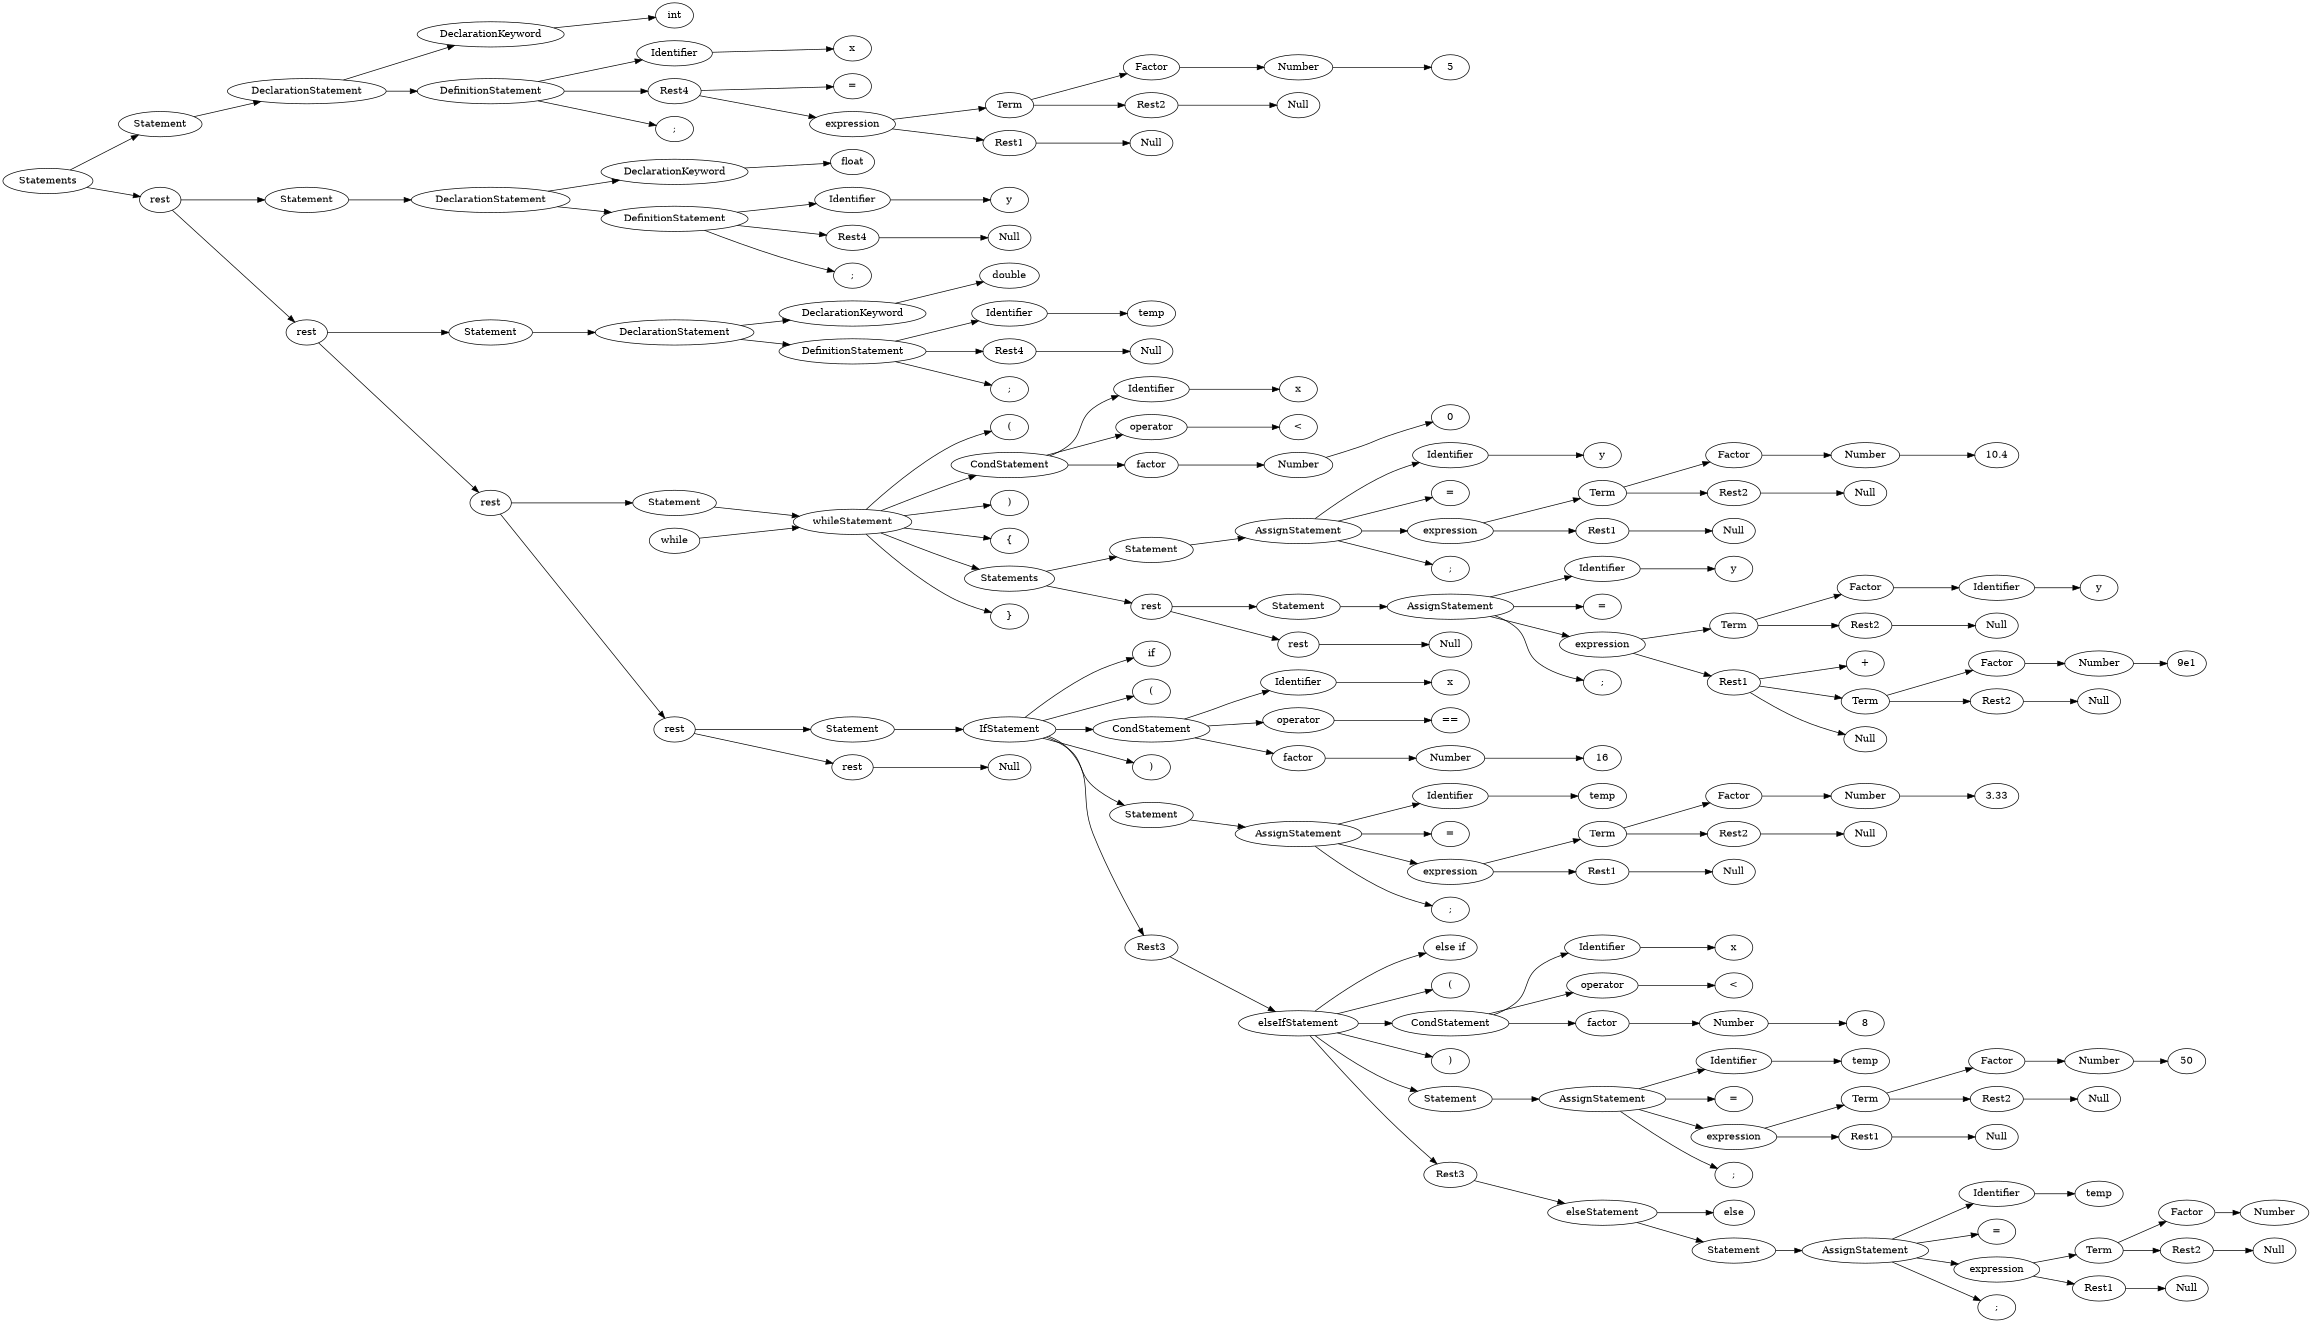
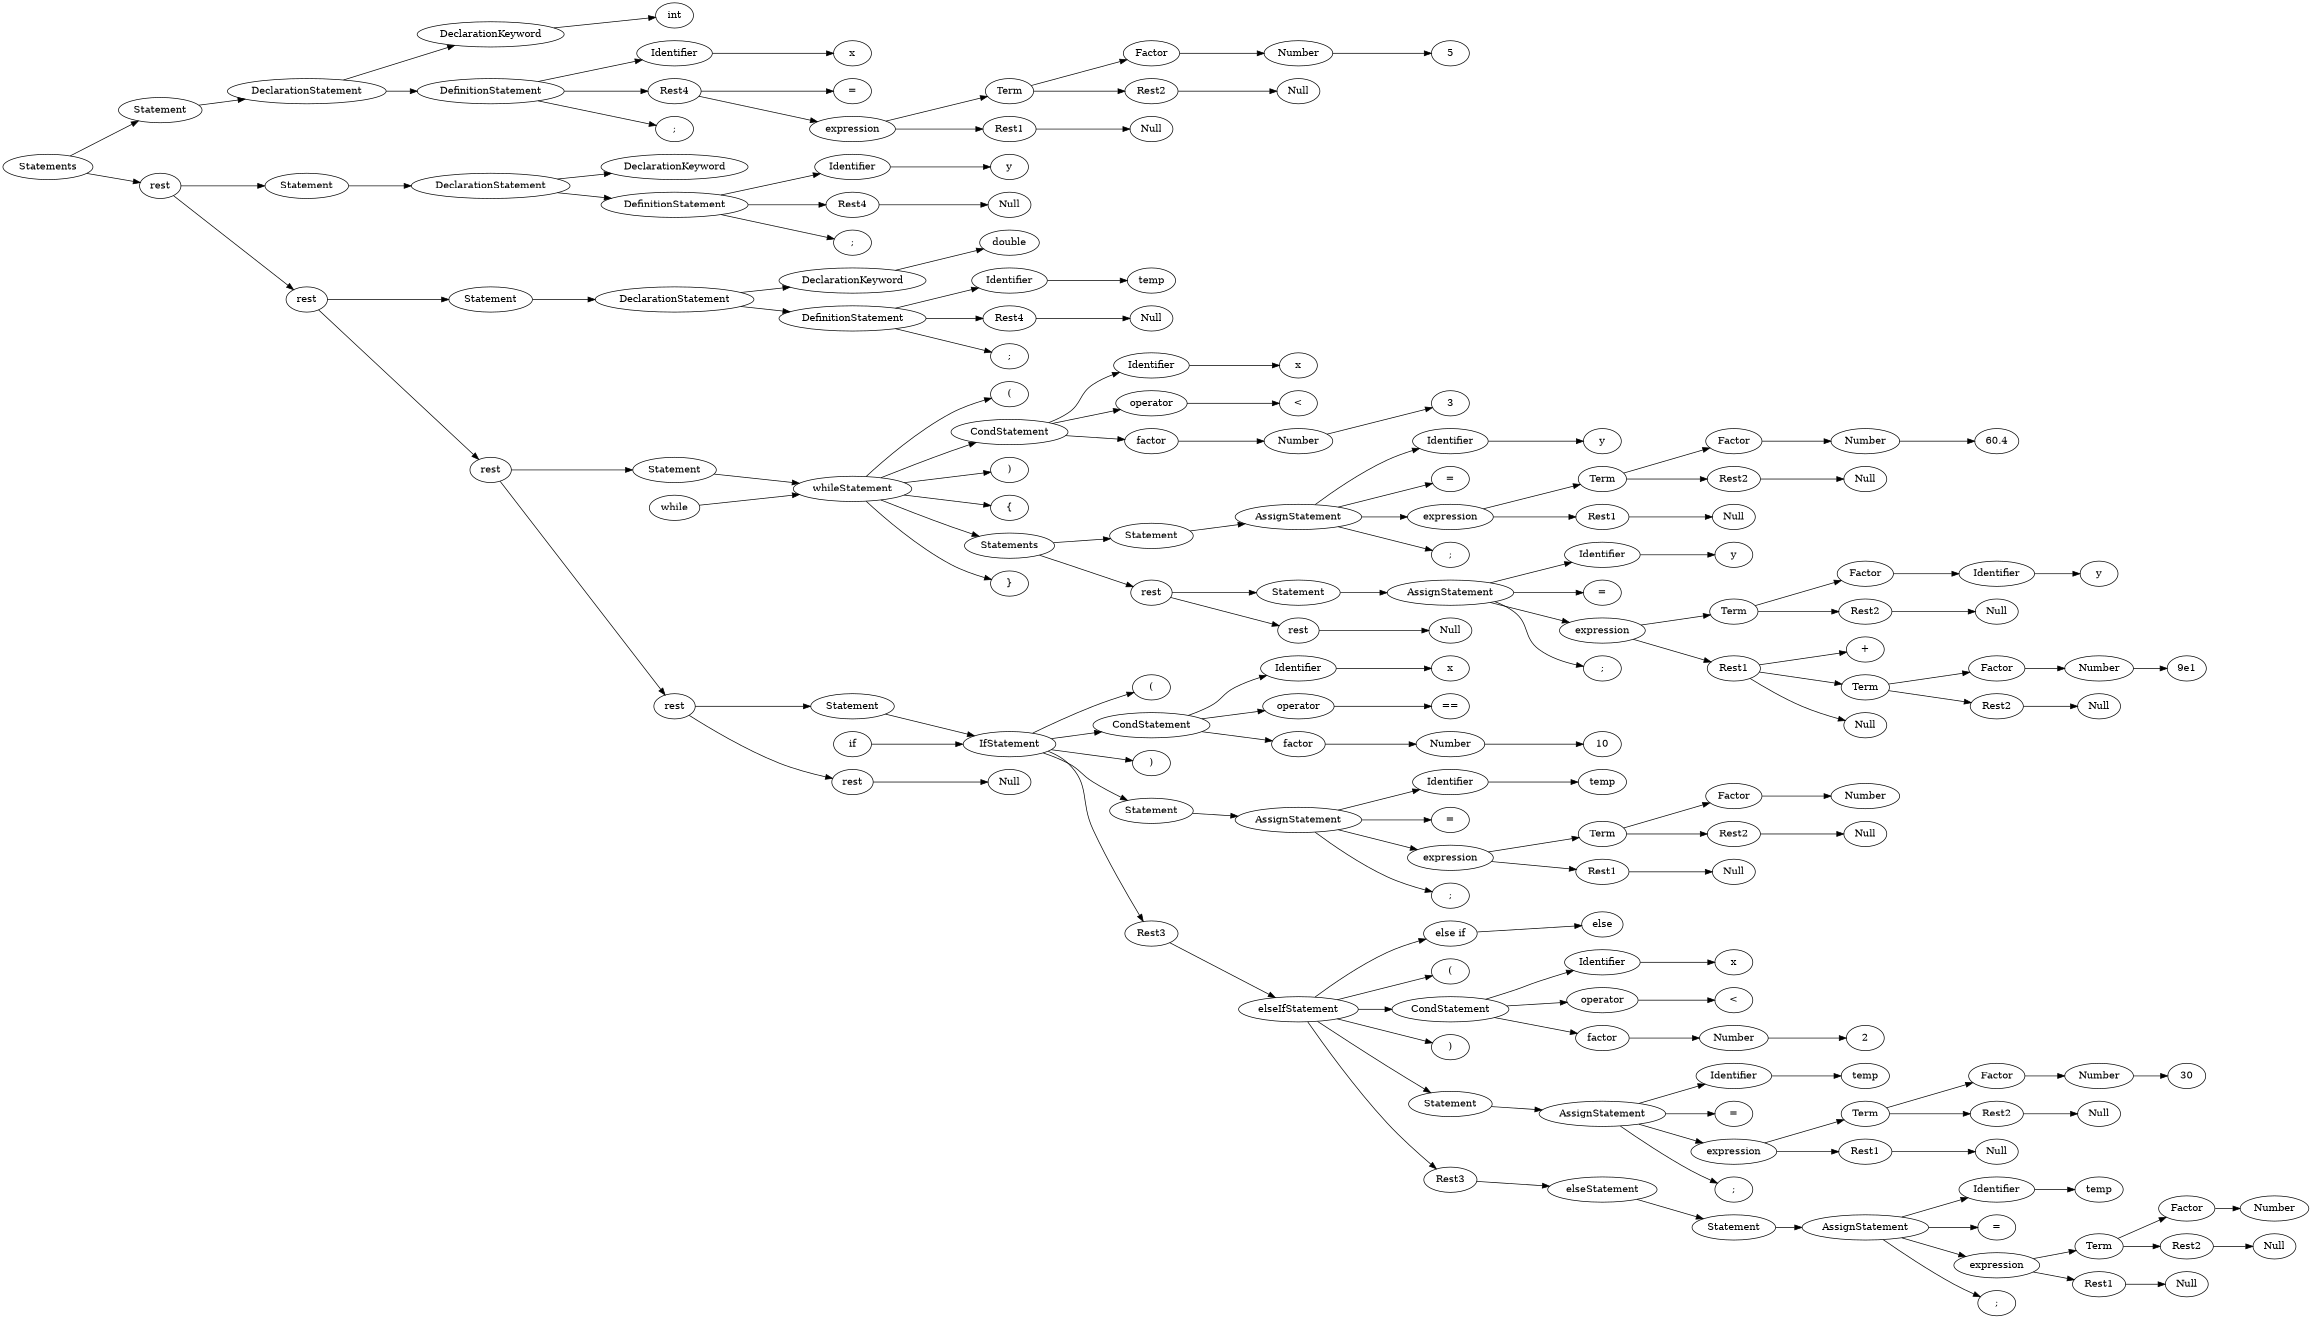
node "float": removed
node "0": label "0" -> "3"
node "10.4": label "10.4" -> "60.4"
edge "IfStatement" -> "if": reversed
node "16": label "16" -> "10"
node "3.33": removed
node "8": label "8" -> "2"
node "50": label "50" -> "30"
edge "elseStatement" -> "else": now "else if" -> "else"
